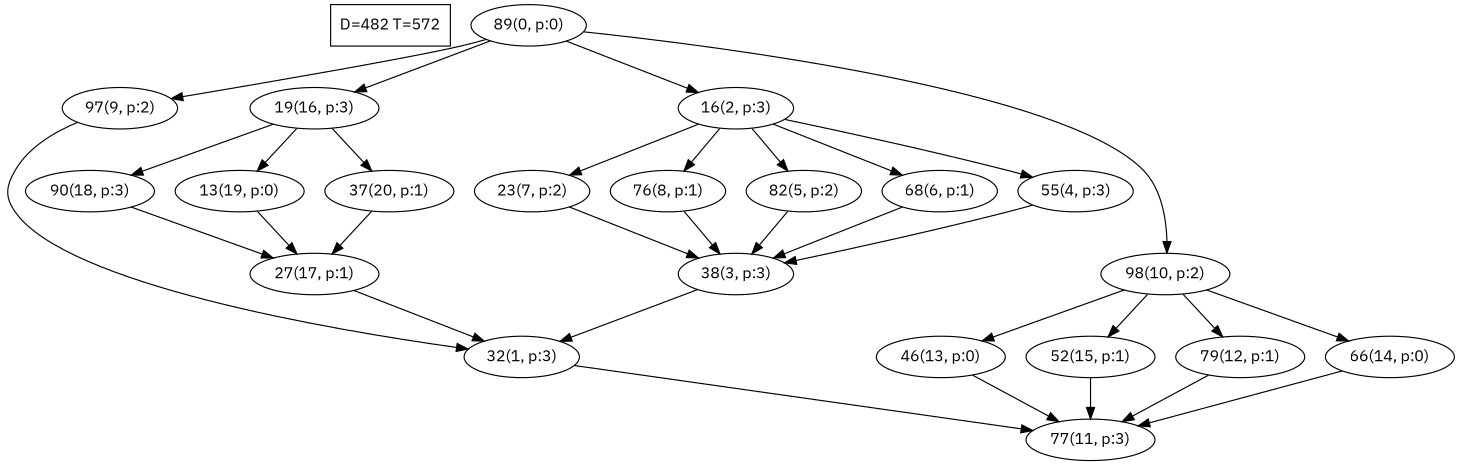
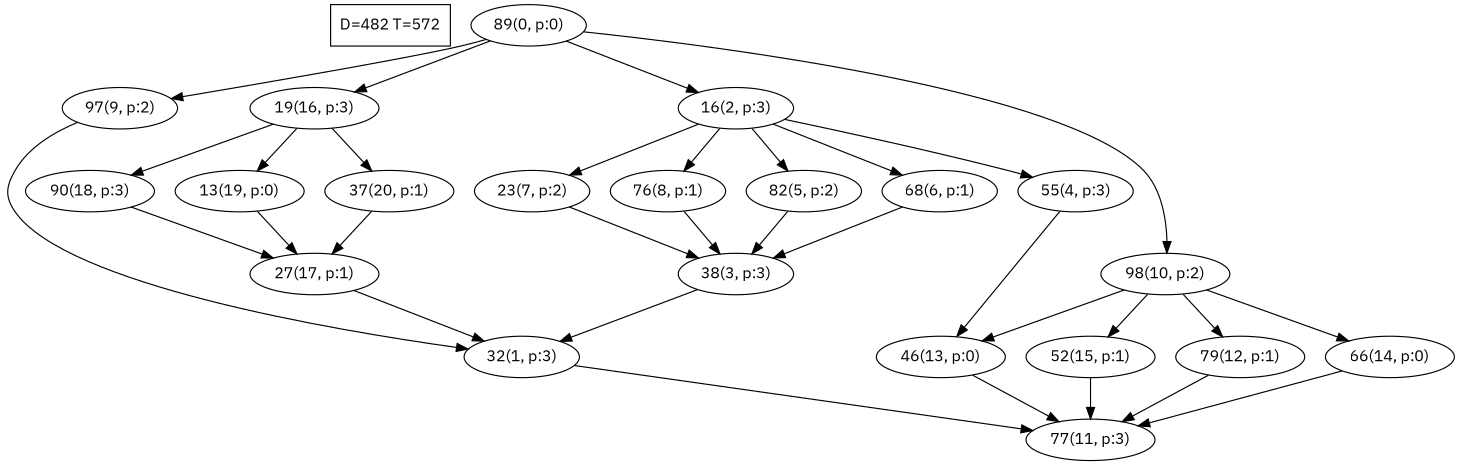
edge "55(4, p:3)" -> "38(3, p:3)": now "55(4, p:3)" -> "46(13, p:0)"
